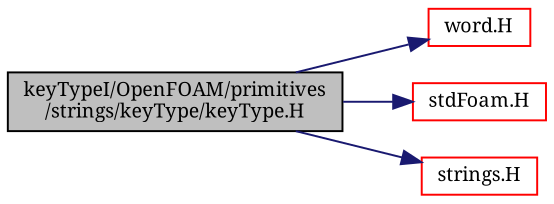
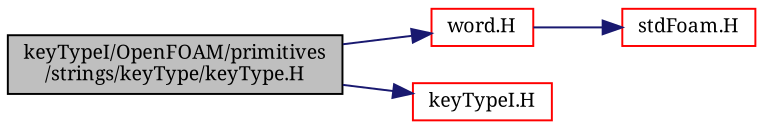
edge "keyTypeI/OpenFOAM/primitives /strings/keyType/keyType.H" -> "stdFoam.H": now "word.H" -> "stdFoam.H"
node "strings.H": label "strings.H" -> "keyTypeI.H"
